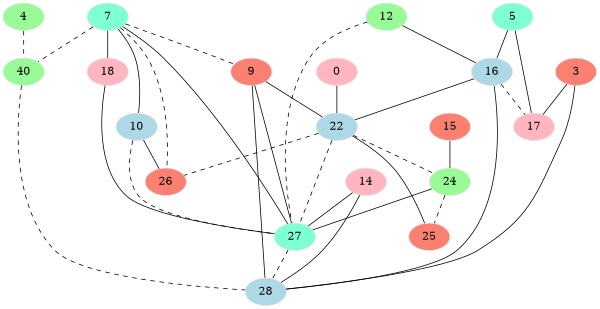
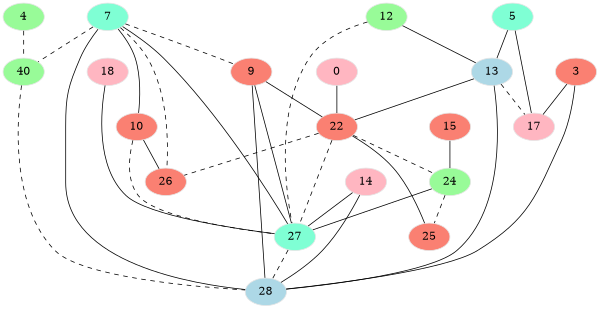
edge "7" -- "18": now "7" -- "28"
node "16": label "16" -> "13"
node "10": fillcolor lightblue -> salmon
node "22": fillcolor lightblue -> salmon
